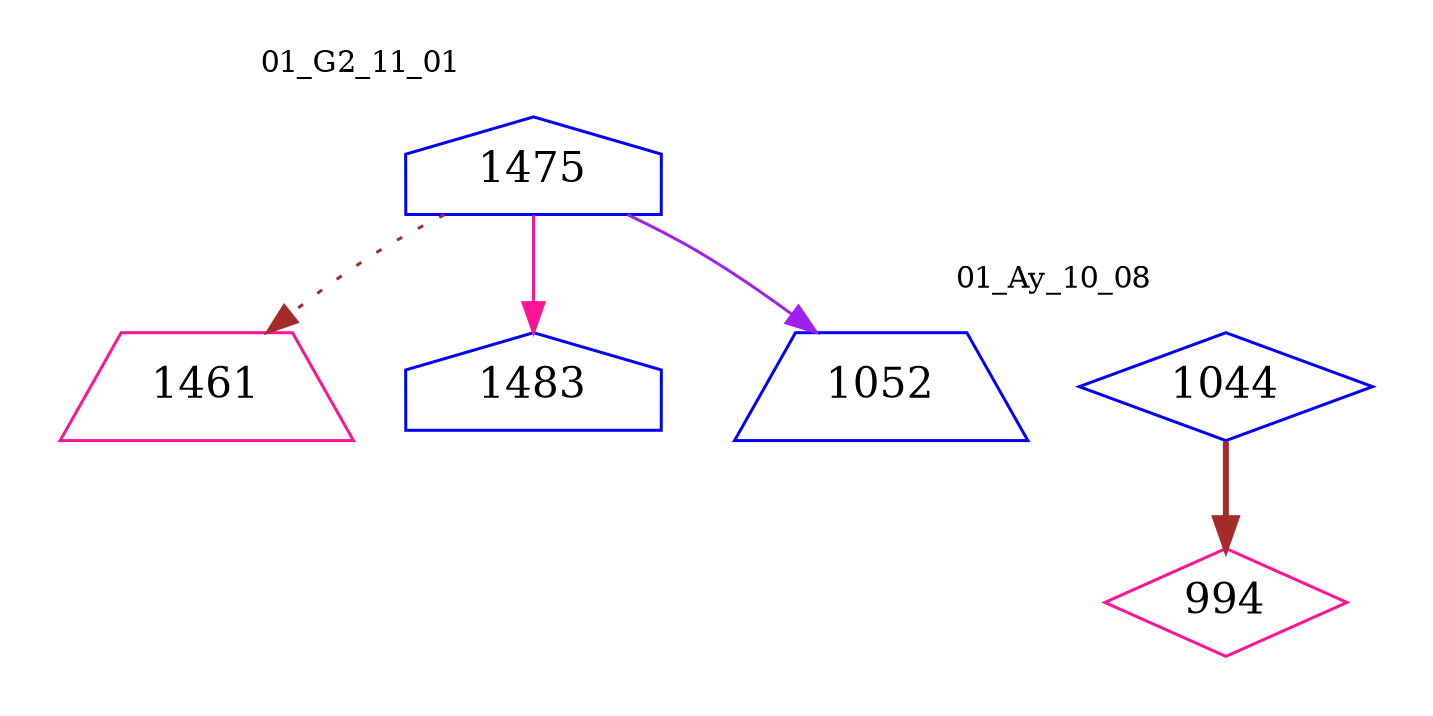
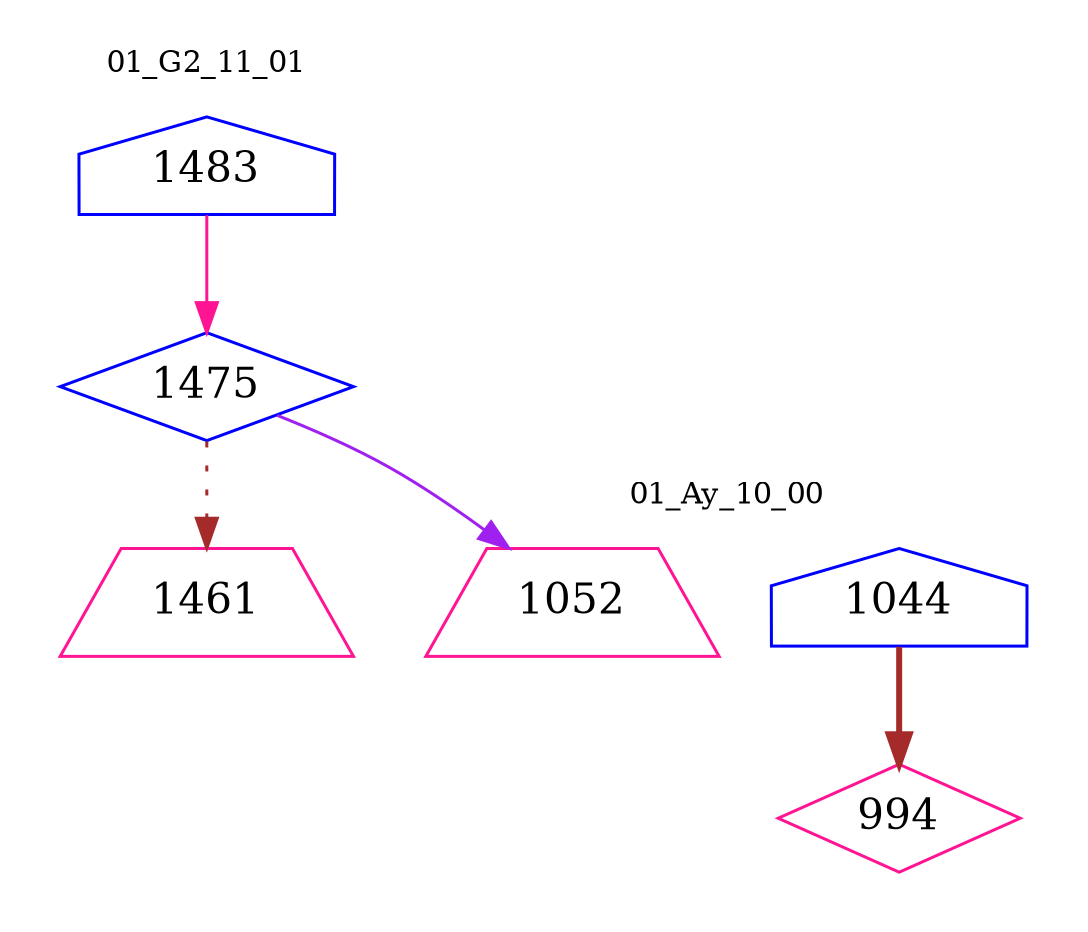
node "1475": shape house -> diamond
edge "1475" -> "1483": reversed
cluster "01_Ay_10_08": label "01_Ay_10_08" -> "01_Ay_10_00"
node "1052": color blue -> deeppink
node "1044": shape diamond -> house
